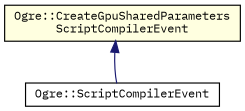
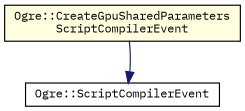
edge "Ogre::ScriptCompilerEvent" -> "Ogre::CreateGpuSharedParameters ScriptCompilerEvent": reversed
